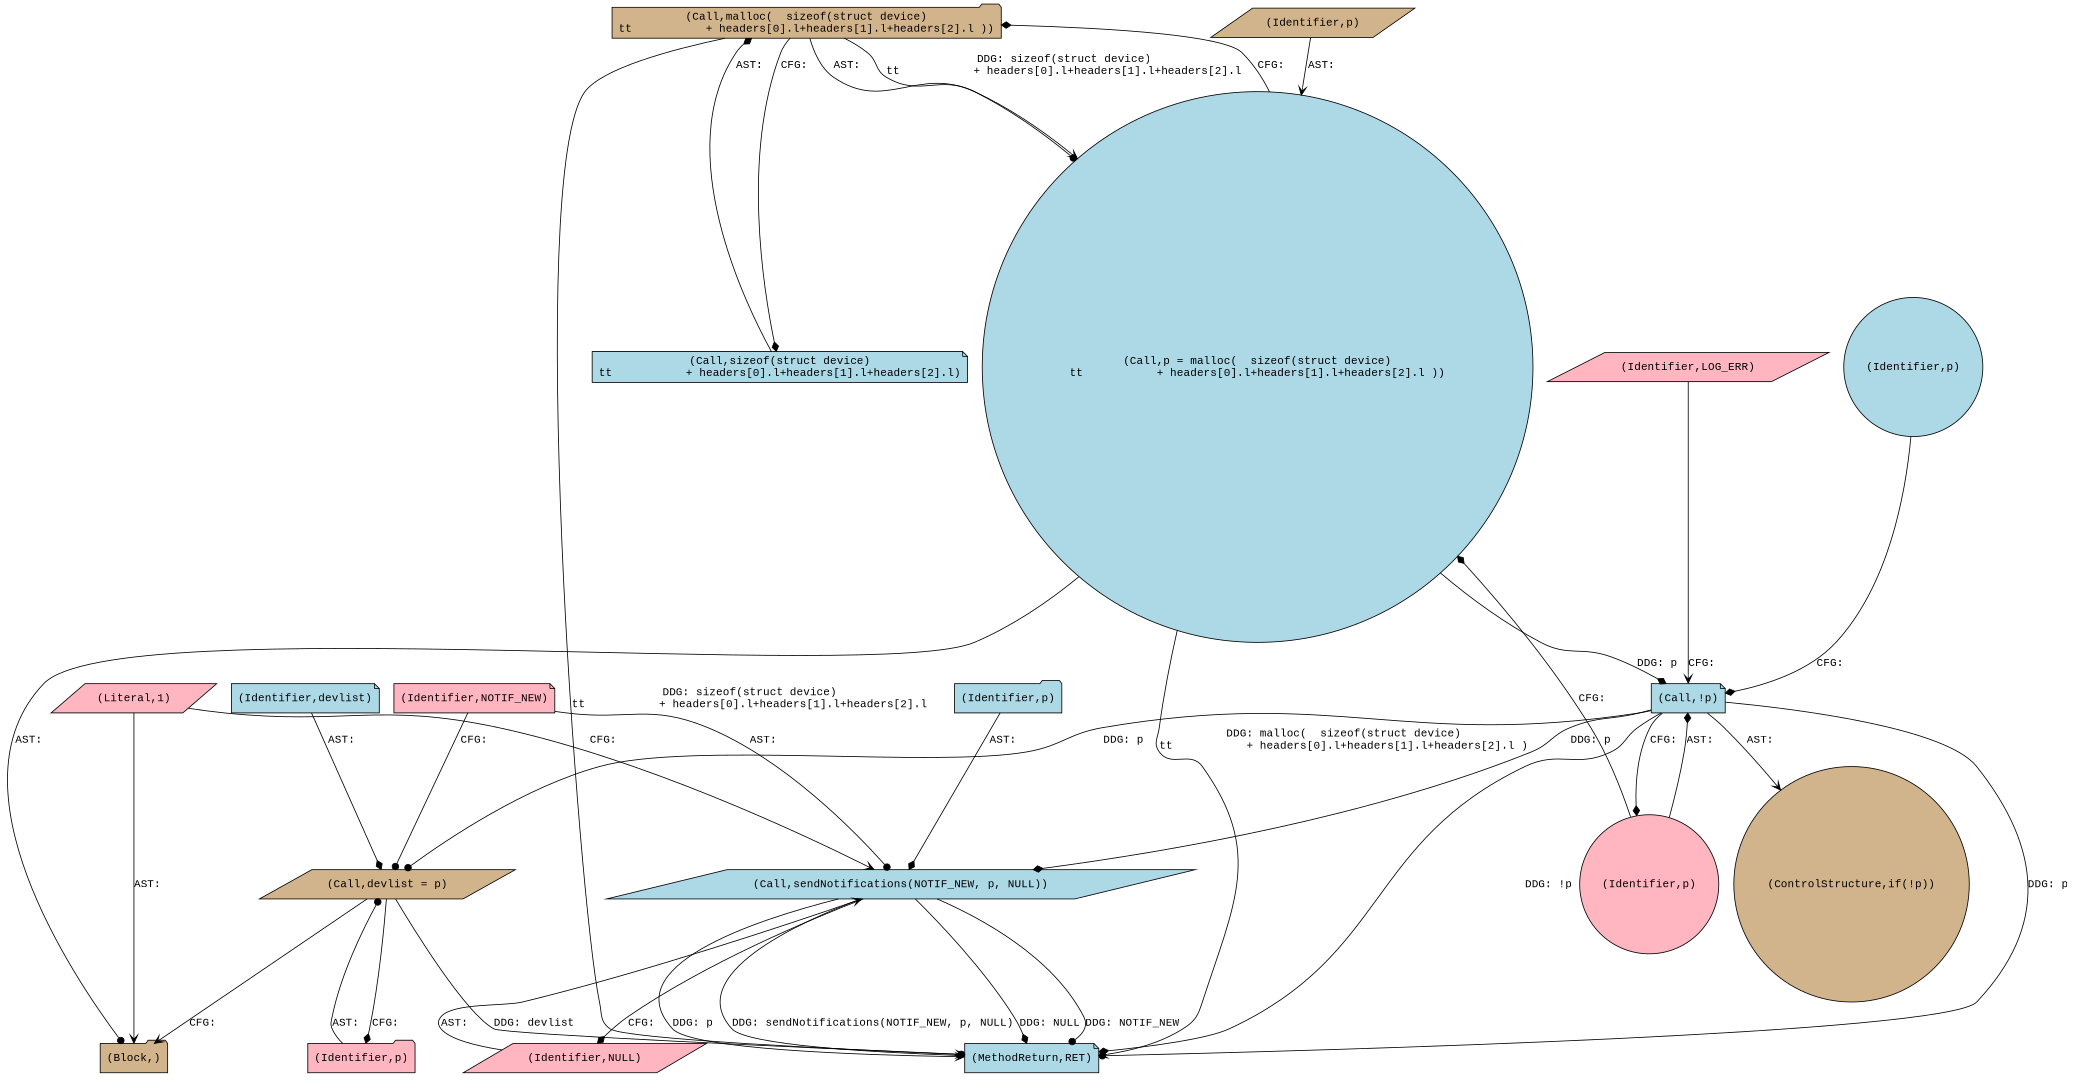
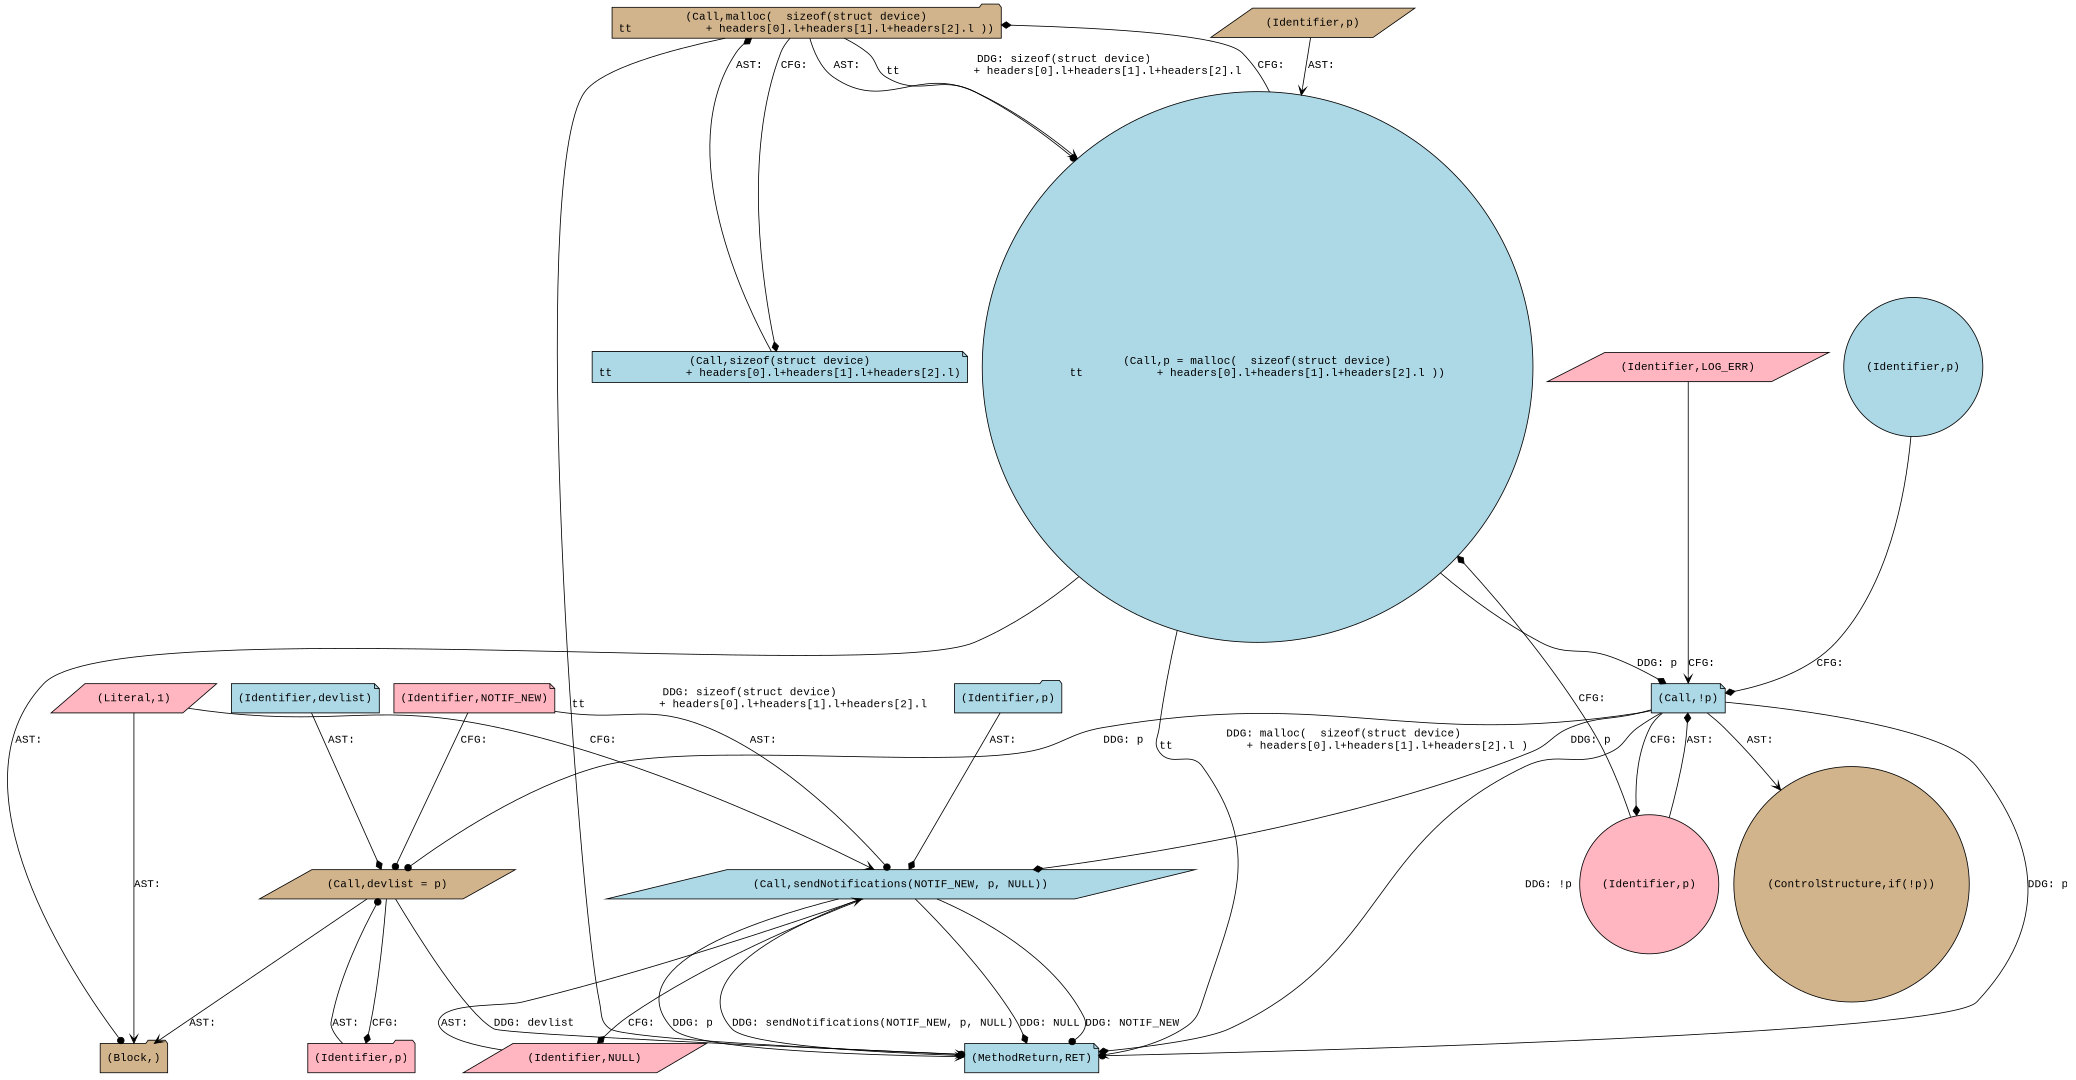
edge "(Call,devlist = p)" -> "(Block,)": label "CFG: " -> "AST: "
